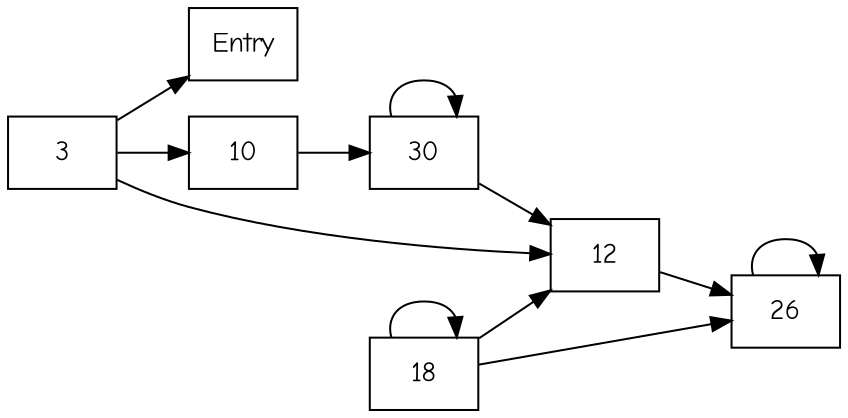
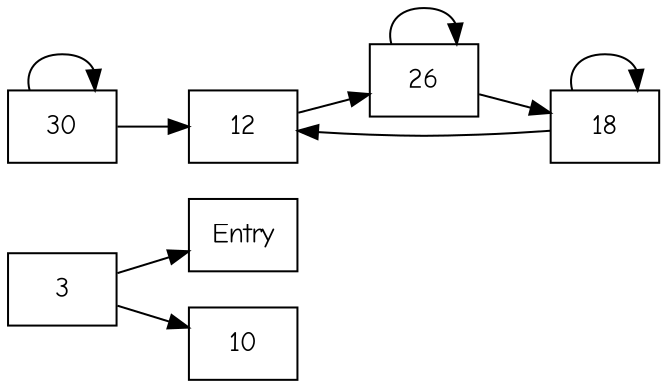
edge "10" -> "30": removed
edge "3" -> "12": removed
edge "18" -> "26": reversed
